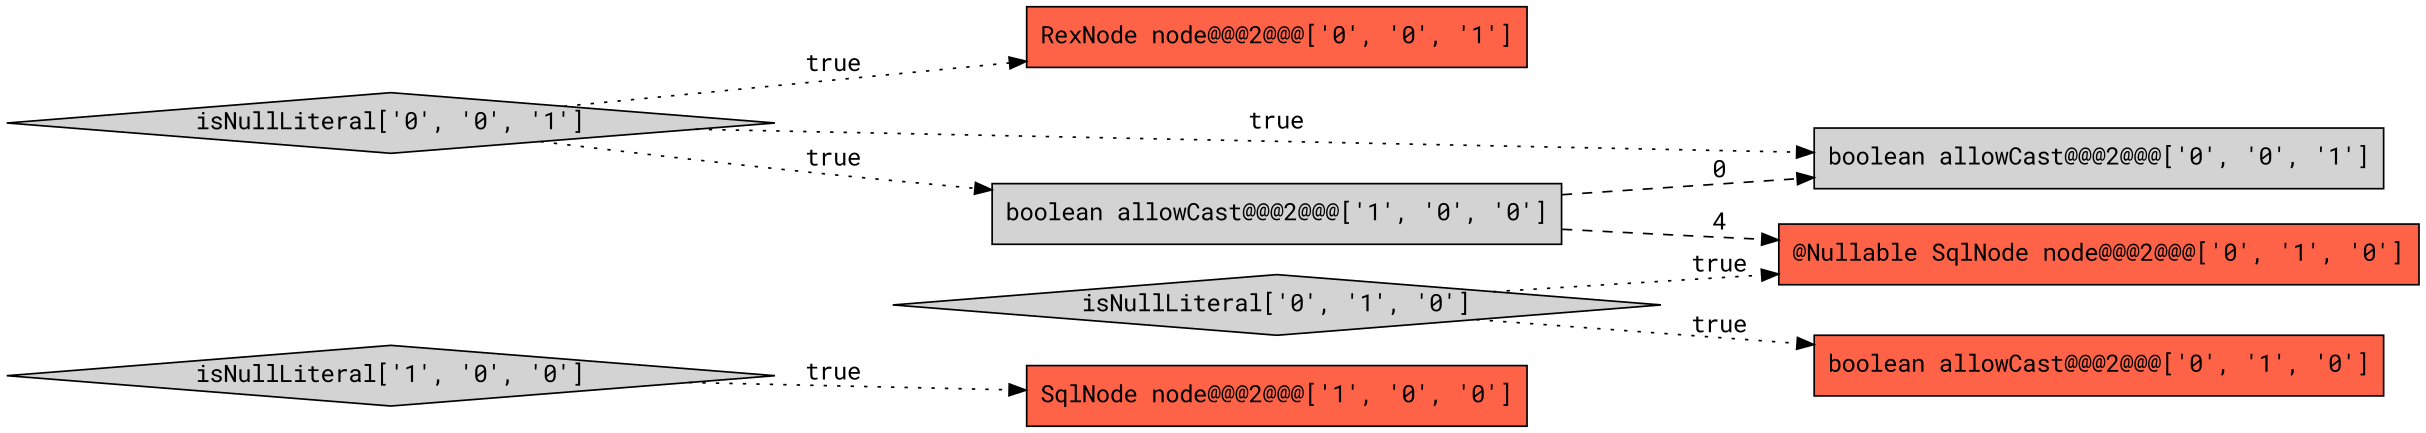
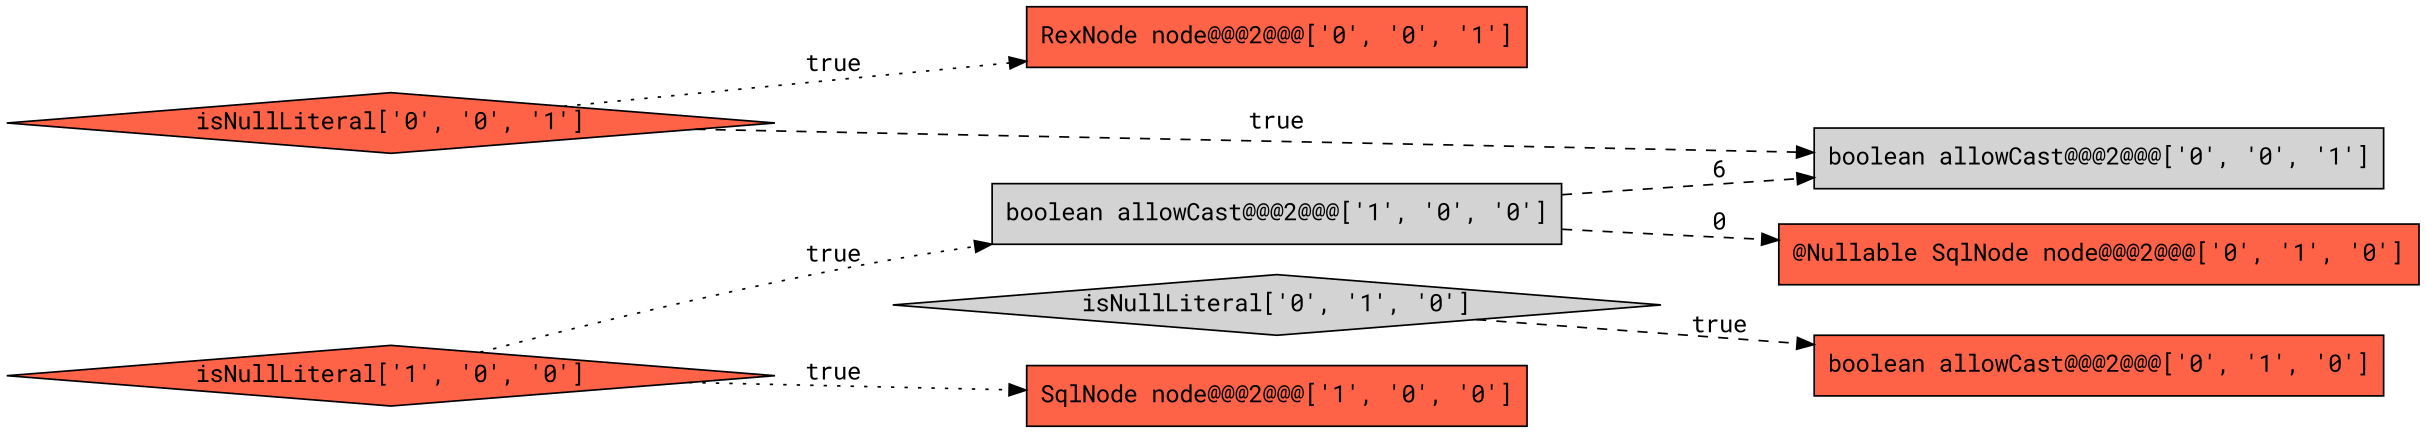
node "isNullLiteral['0', '0', '1']": fillcolor lightgray -> tomato
edge "isNullLiteral['0', '0', '1']" -> "boolean allowCast@@@2@@@['0', '0', '1']": style dotted -> dashed
edge "isNullLiteral['0', '0', '1']" -> "boolean allowCast@@@2@@@['1', '0', '0']": now "isNullLiteral['1', '0', '0']" -> "boolean allowCast@@@2@@@['1', '0', '0']"
edge "boolean allowCast@@@2@@@['1', '0', '0']" -> "boolean allowCast@@@2@@@['0', '0', '1']": label "0" -> "6"
edge "boolean allowCast@@@2@@@['1', '0', '0']" -> "@Nullable SqlNode node@@@2@@@['0', '1', '0']": label "4" -> "0"
edge "isNullLiteral['0', '1', '0']" -> "@Nullable SqlNode node@@@2@@@['0', '1', '0']": removed, label "true"
edge "isNullLiteral['0', '1', '0']" -> "boolean allowCast@@@2@@@['0', '1', '0']": style dotted -> dashed
node "isNullLiteral['1', '0', '0']": fillcolor lightgray -> tomato
